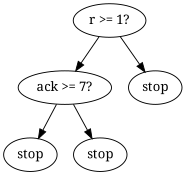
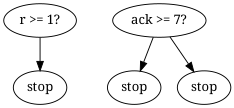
edge "r >= 1?" -> "ack >= 7?": removed
